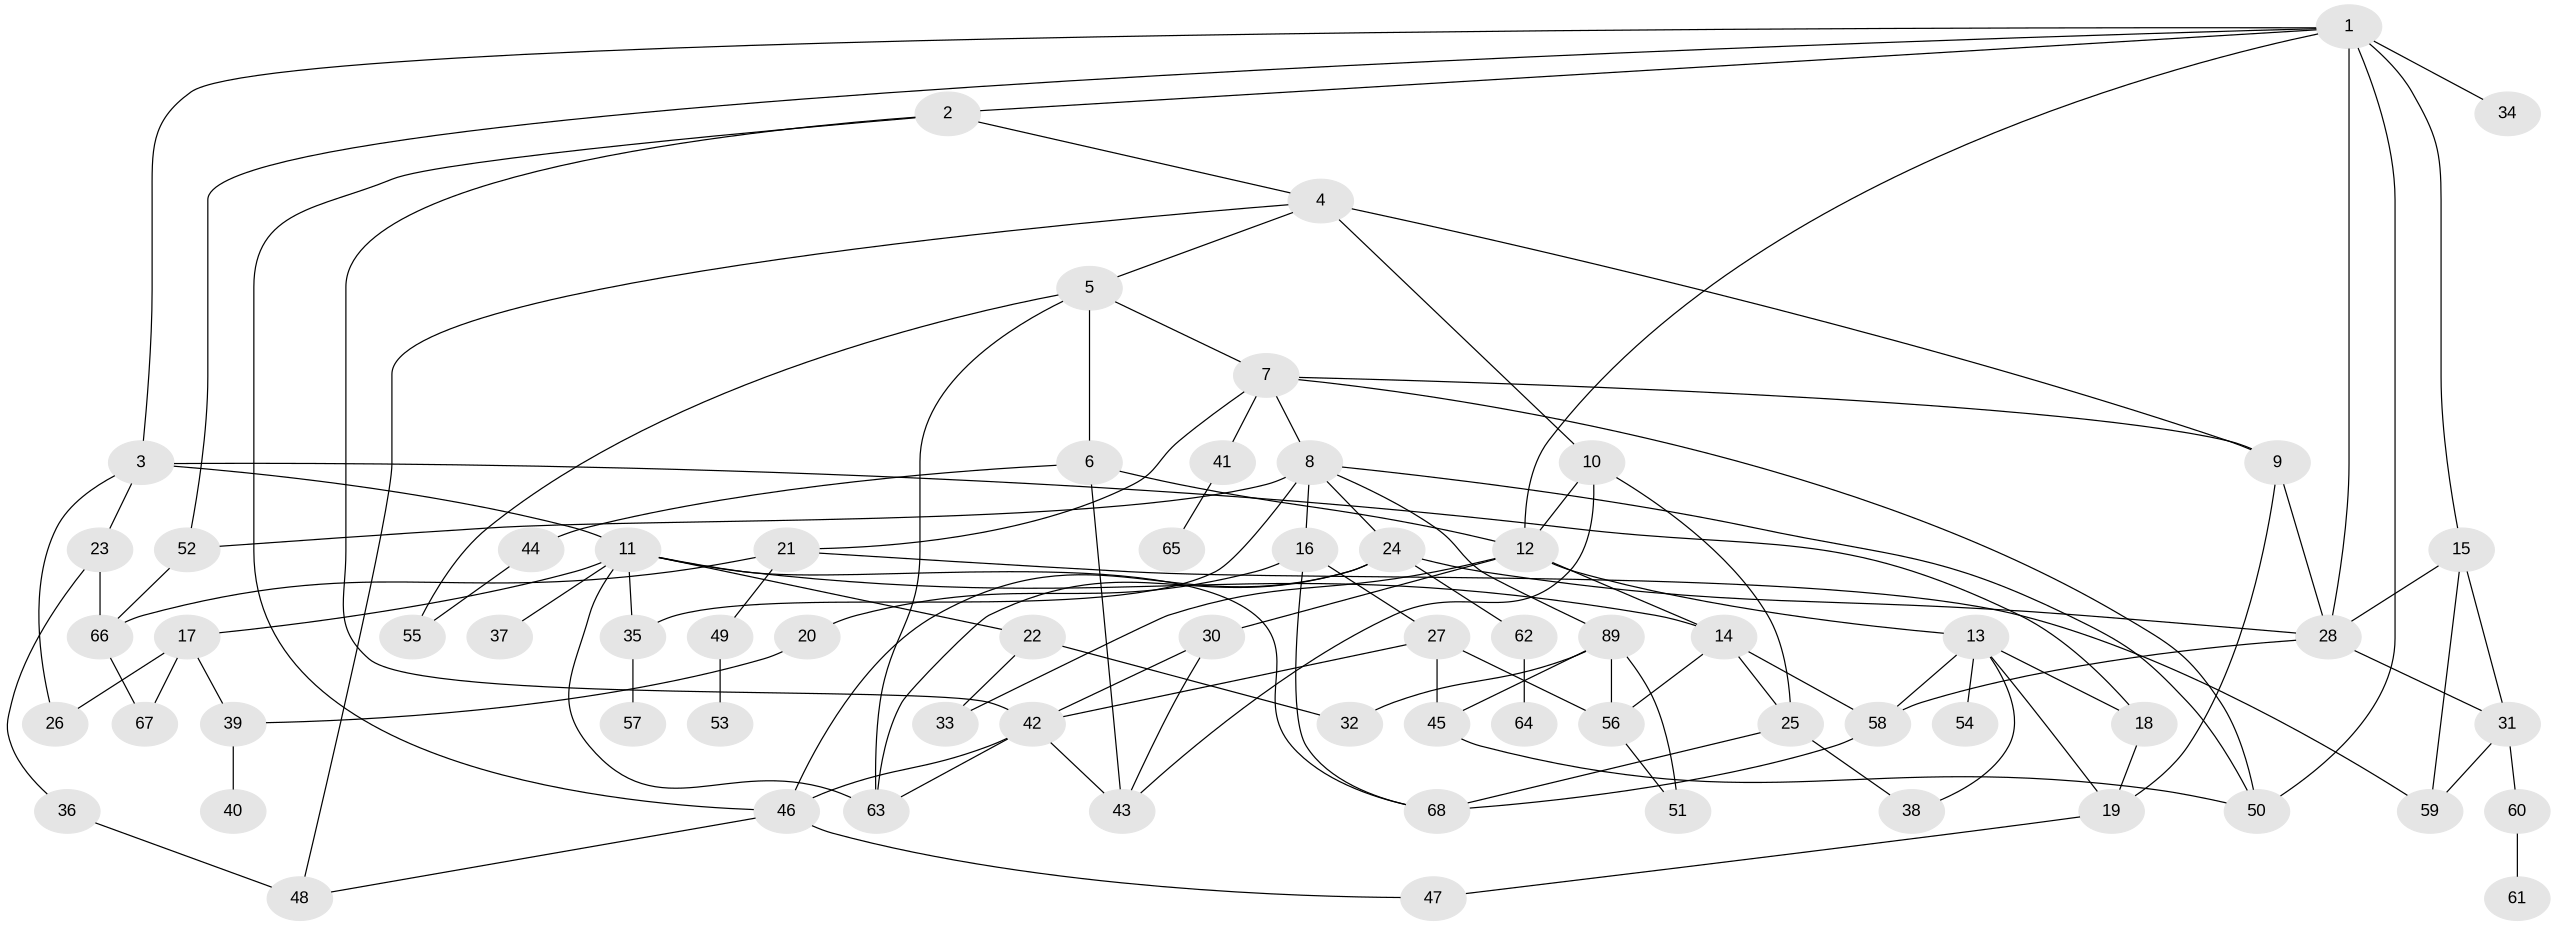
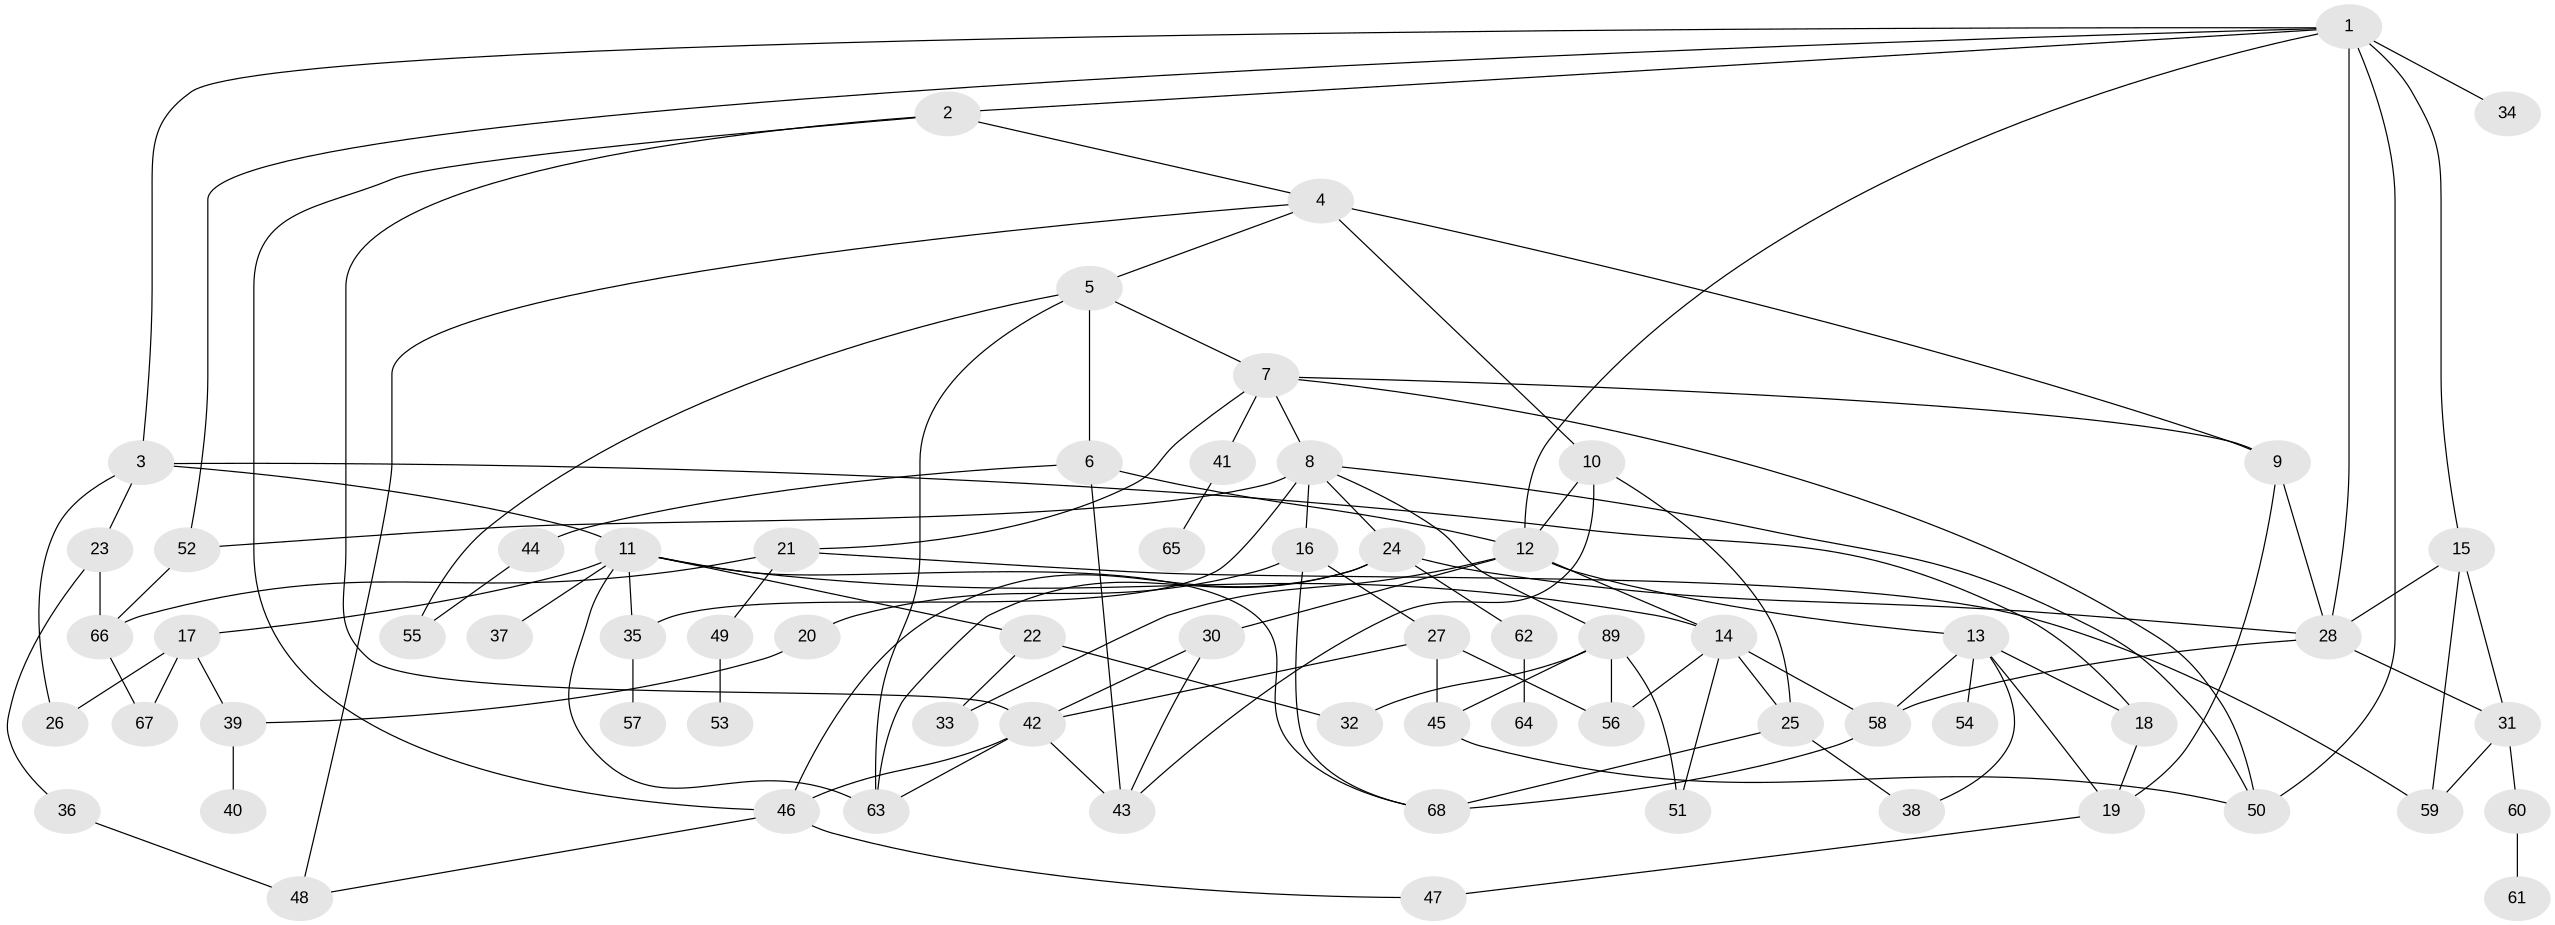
edge "56" -- "51": now "14" -- "51"
